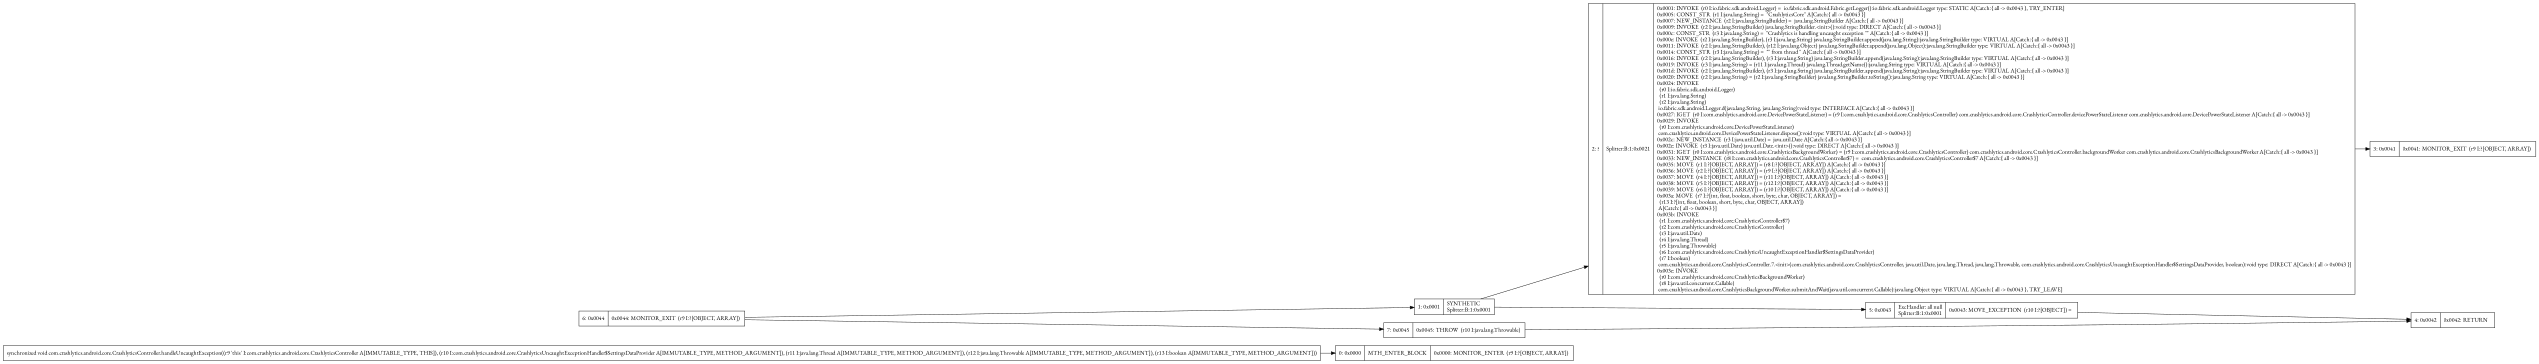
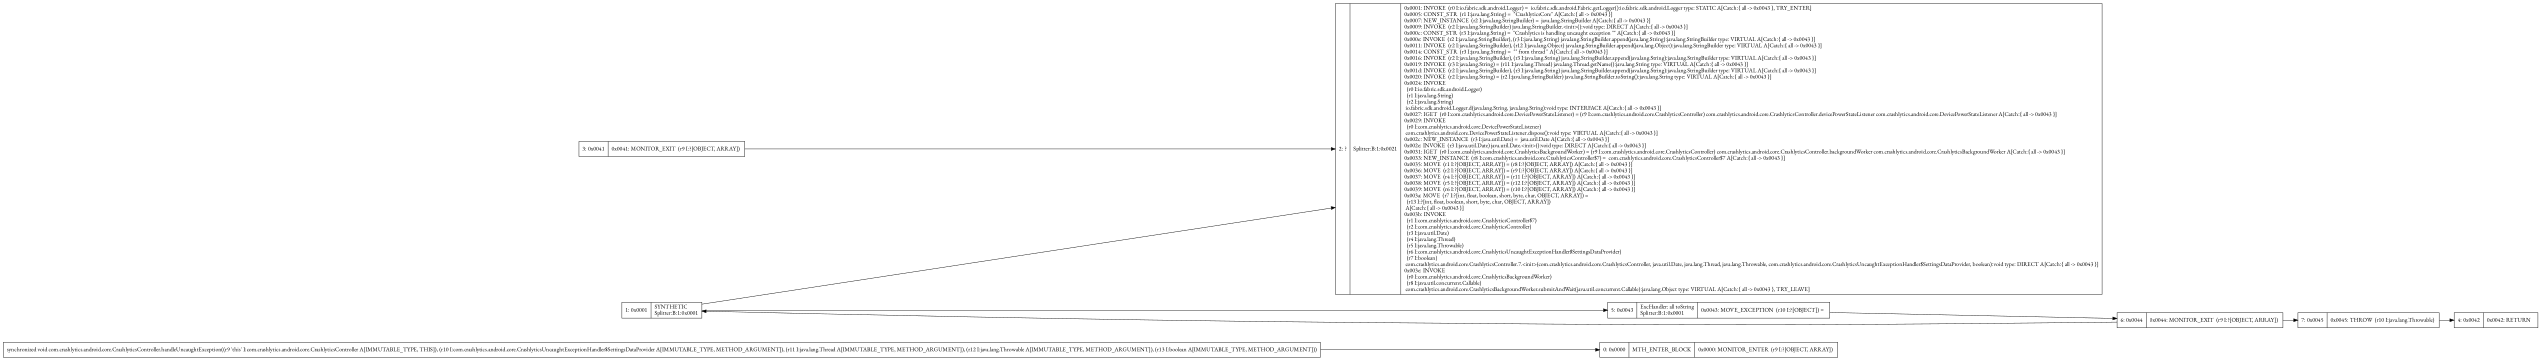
edge "2: ?" -> "3: 0x0041": reversed
node "5: 0x0043": text "ExcHandler: all null" -> "ExcHandler: all toString"
edge "5: 0x0043" -> "4: 0x0042": now "5: 0x0043" -> "6: 0x0044"
